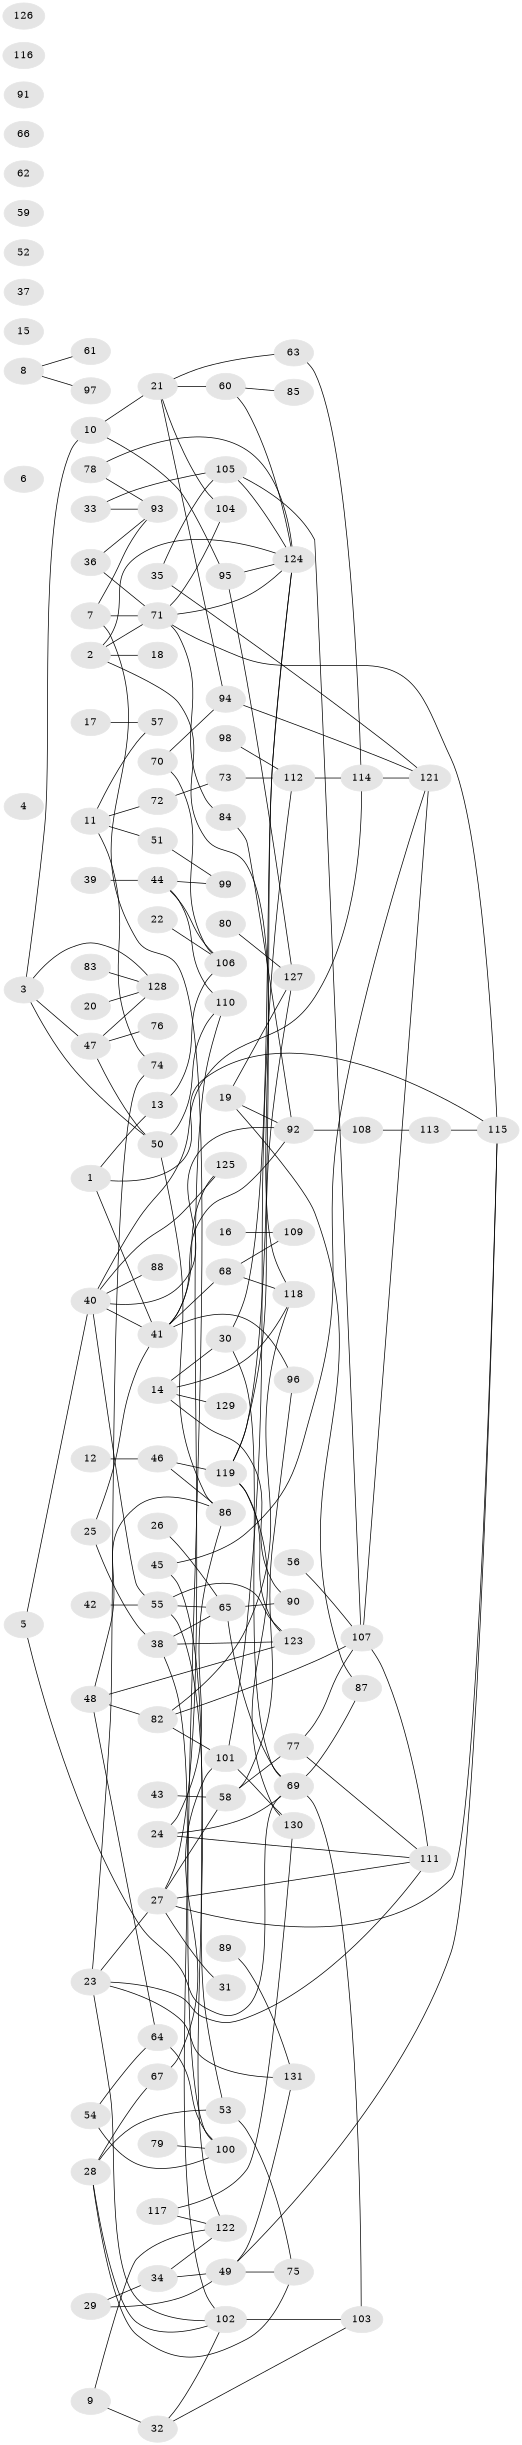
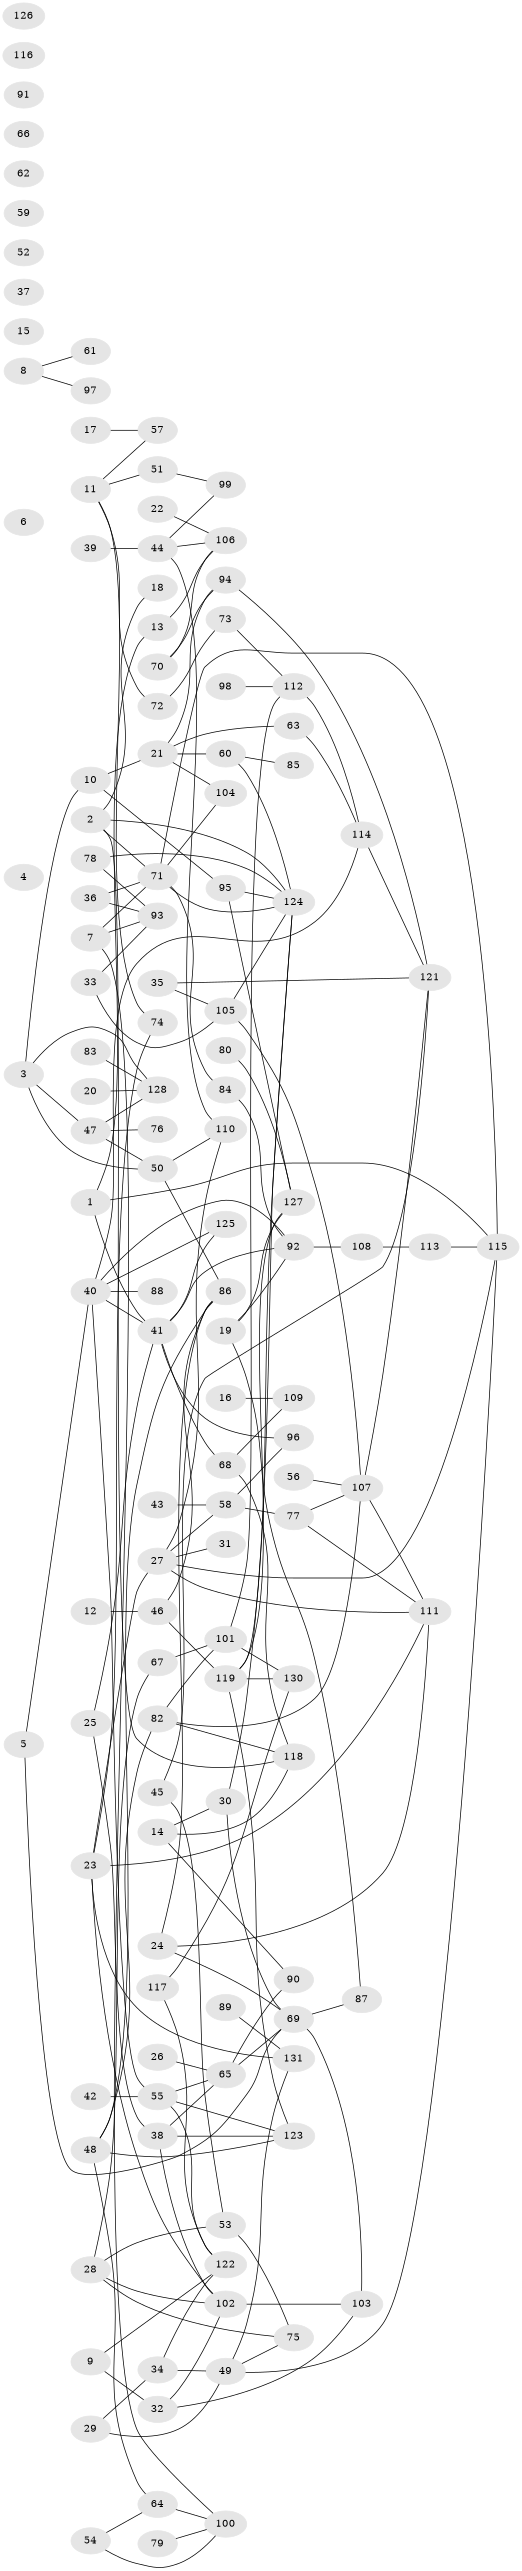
node "129": removed
